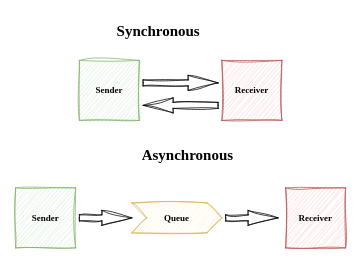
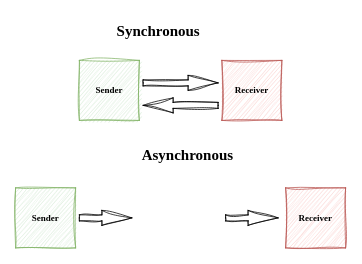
node "Queue": removed
